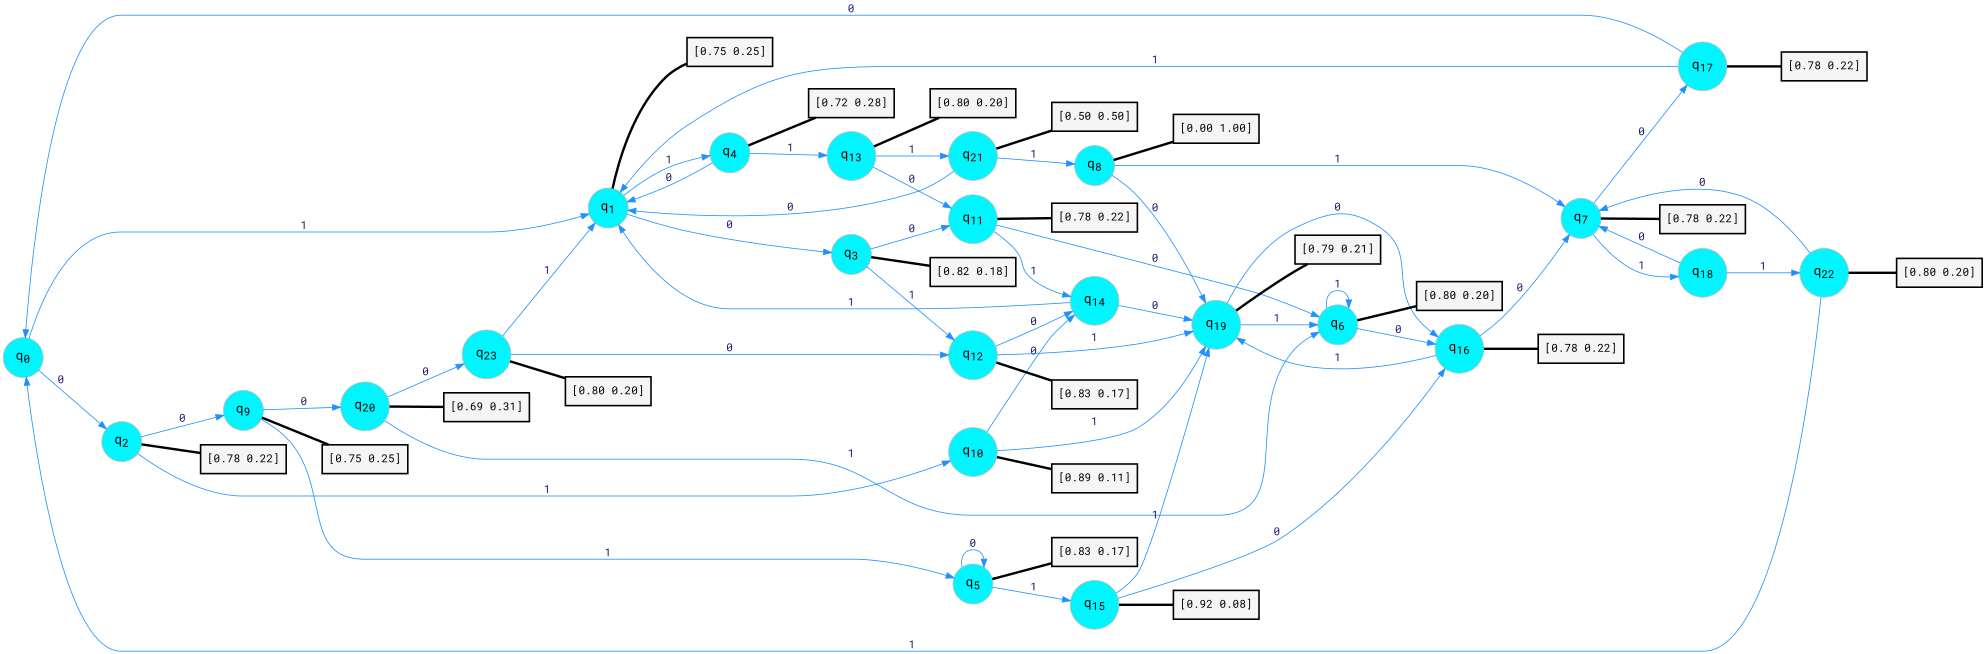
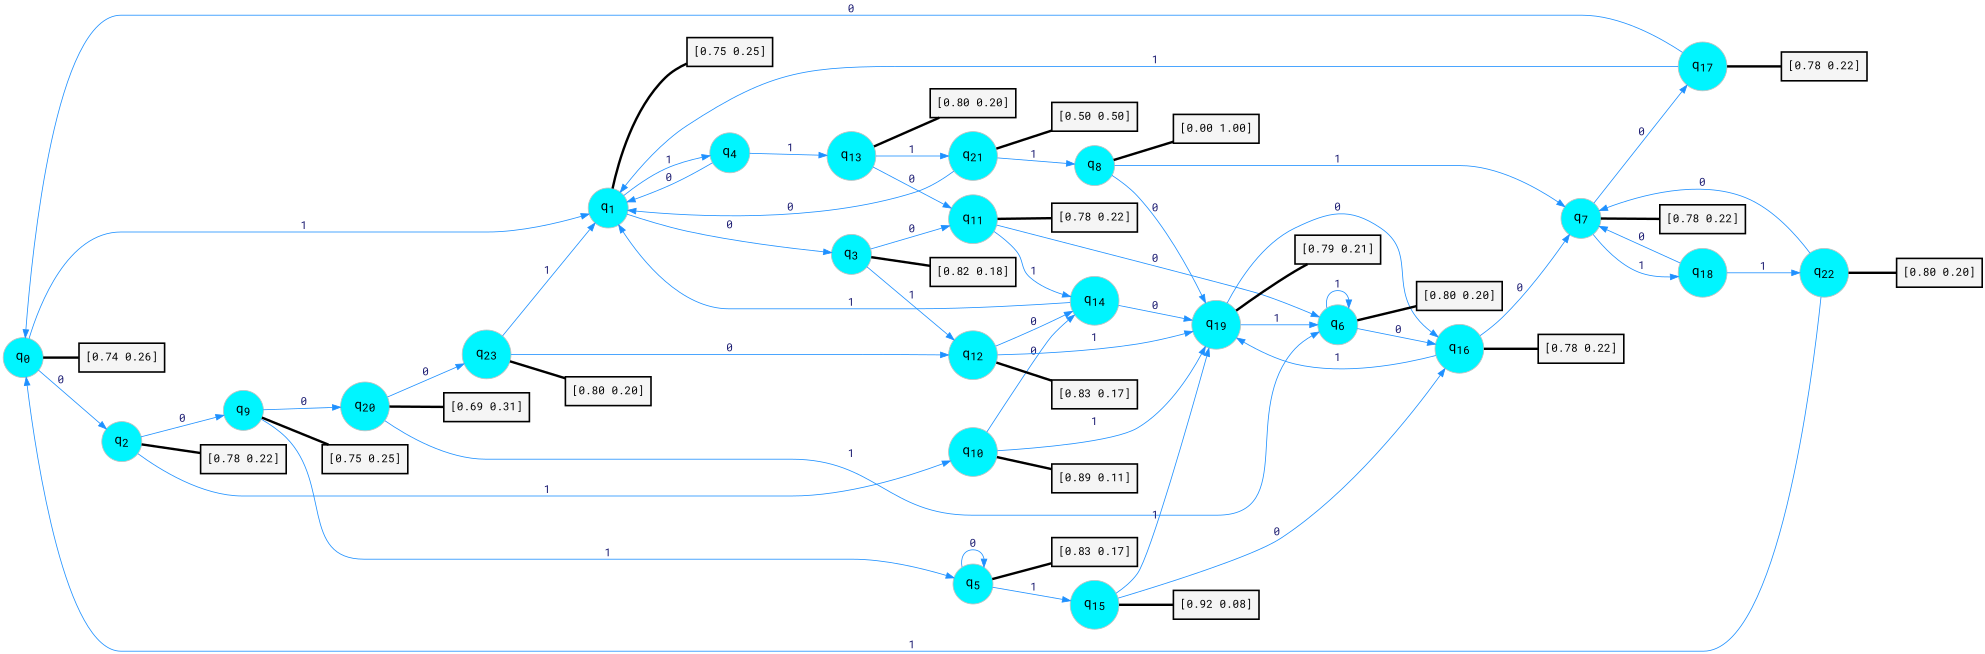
node "[0.72 0.28]": removed
node "[0.74 0.26]": added
